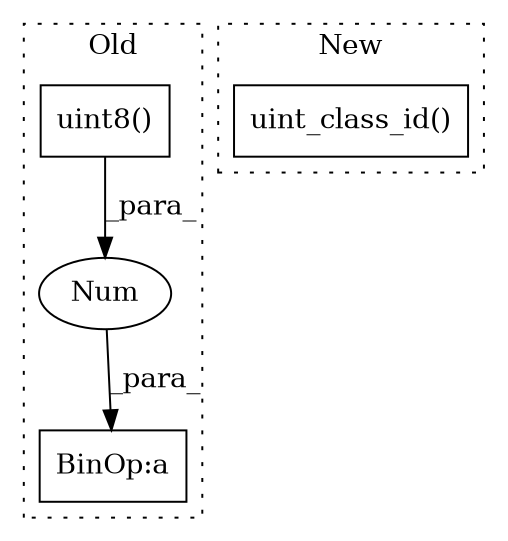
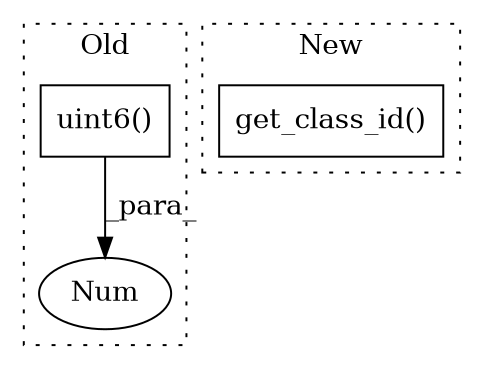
node "uint8()": label "uint8()" -> "uint6()"
node "uint_class_id()": label "uint_class_id()" -> "get_class_id()"
node "BinOp:a": removed
